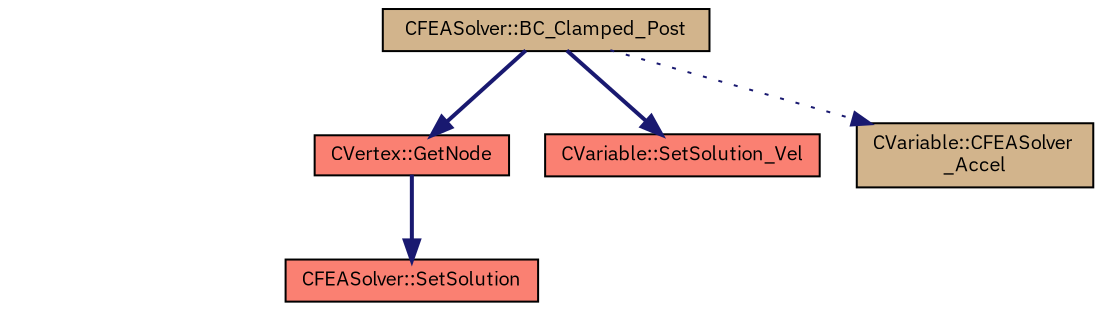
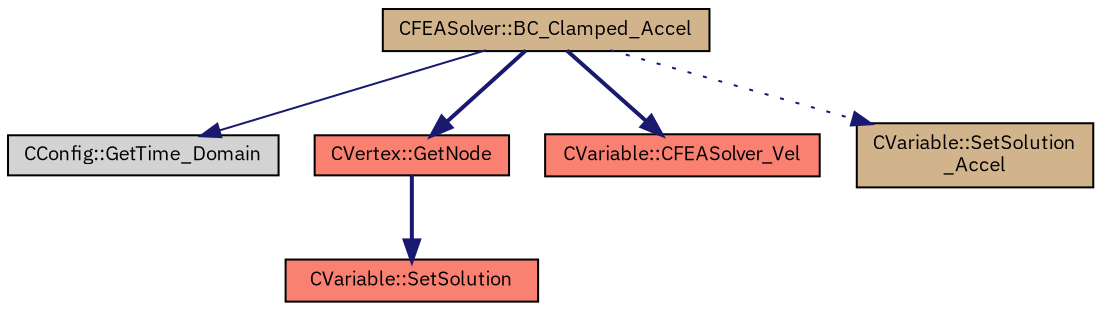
node "CFEASolver::BC_Clamped_Post": label "CFEASolver::BC_Clamped_Post" -> "CFEASolver::BC_Clamped_Accel"
node "CConfig::GetTime_Domain": added
node "CVariable::SetSolution_Vel": label "CVariable::SetSolution_Vel" -> "CVariable::CFEASolver_Vel"
node "CVariable::CFEASolver _Accel": label "CVariable::CFEASolver _Accel" -> "CVariable::SetSolution _Accel"
node "CFEASolver::SetSolution": label "CFEASolver::SetSolution" -> "CVariable::SetSolution"
